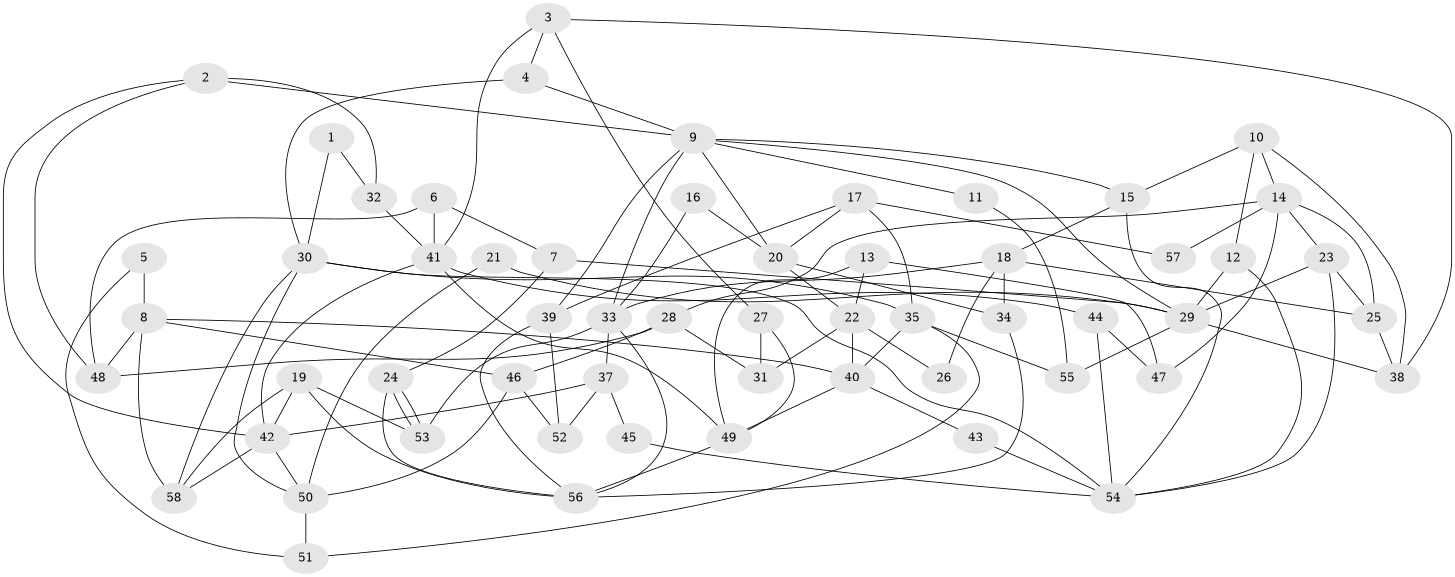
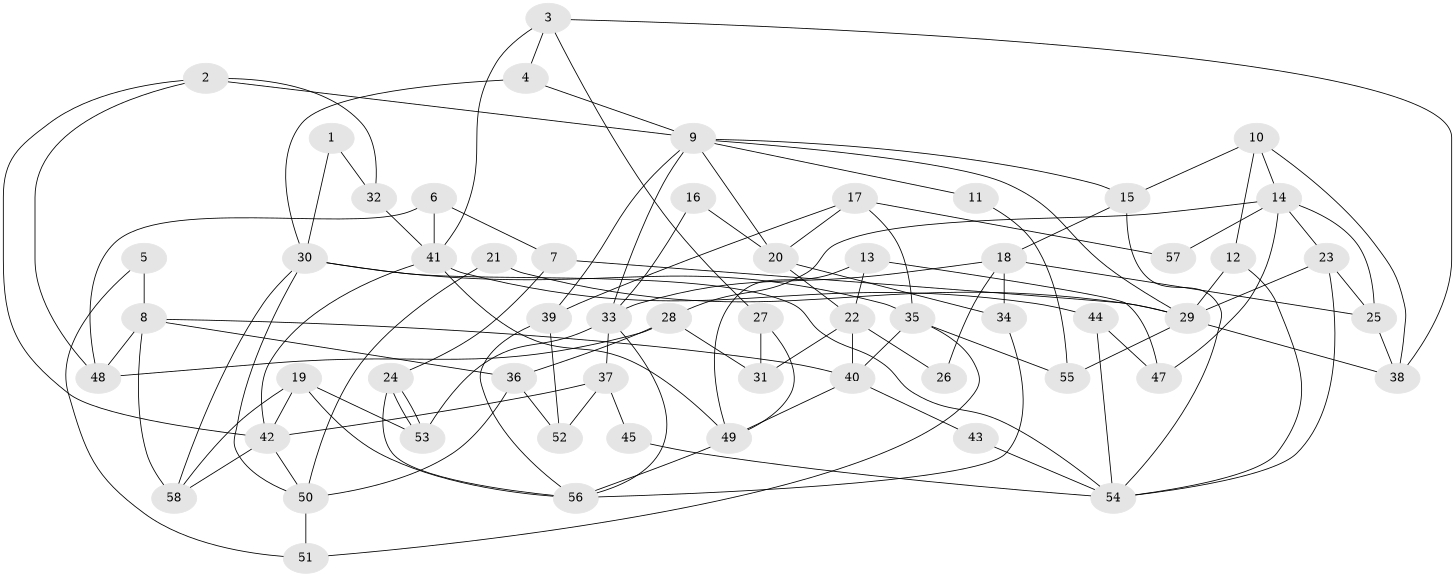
node "46": label "46" -> "36"
